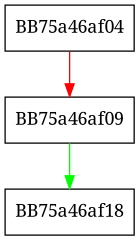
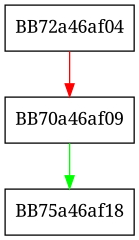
node "BB75a46af04": label "BB75a46af04" -> "BB72a46af04"
node "BB75a46af09": label "BB75a46af09" -> "BB70a46af09"
